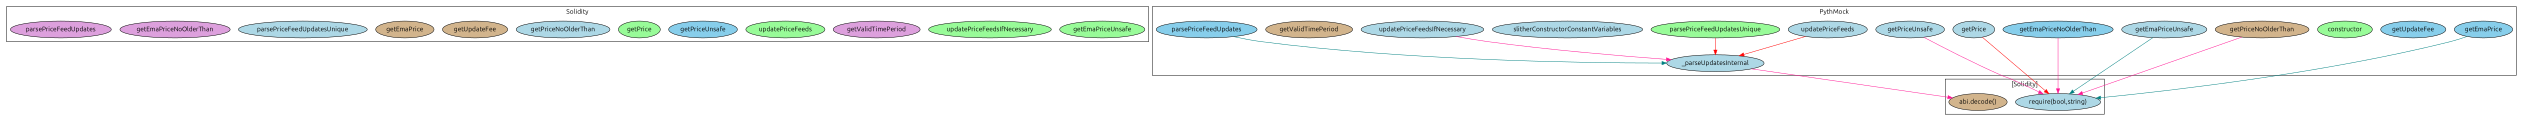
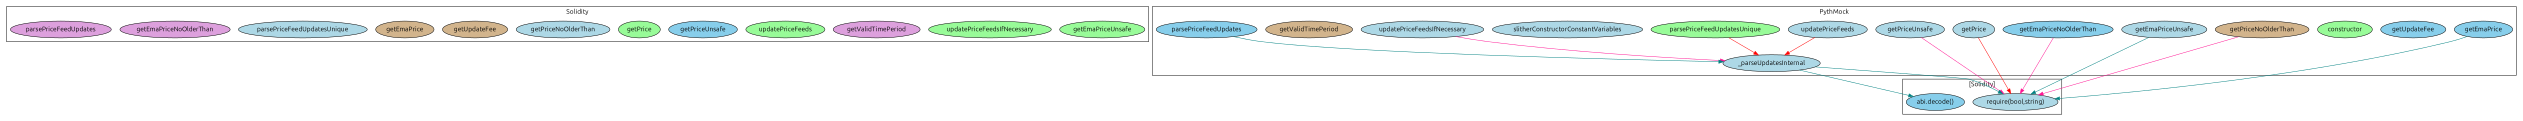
edge "_parseUpdatesInternal" -> "require(bool,string)": added
edge "_parseUpdatesInternal" -> "abi.decode()": color deeppink -> teal
node "abi.decode()": fillcolor tan -> skyblue
